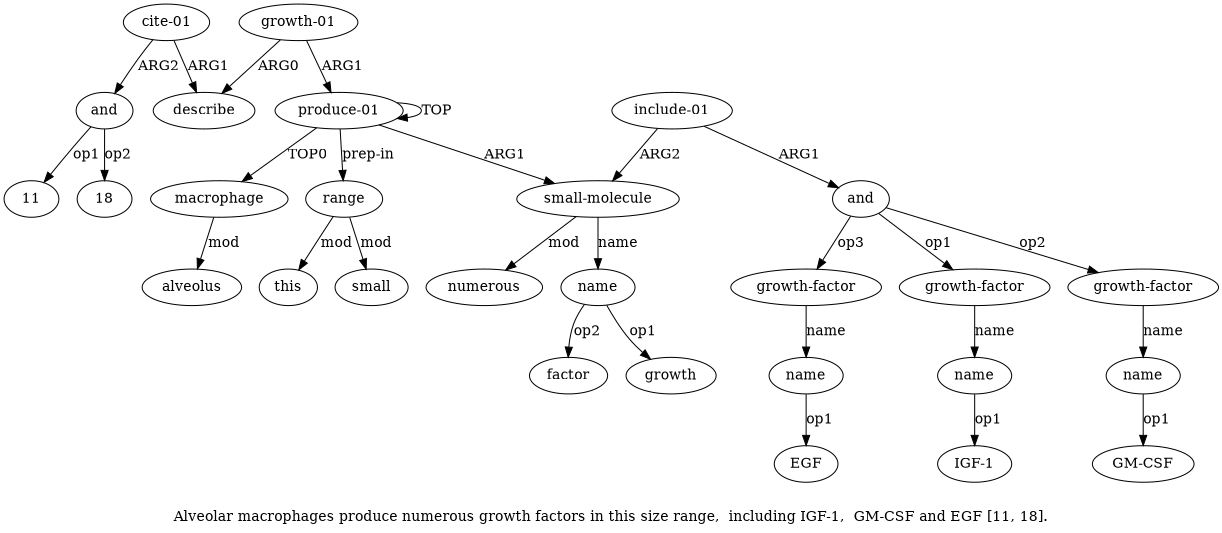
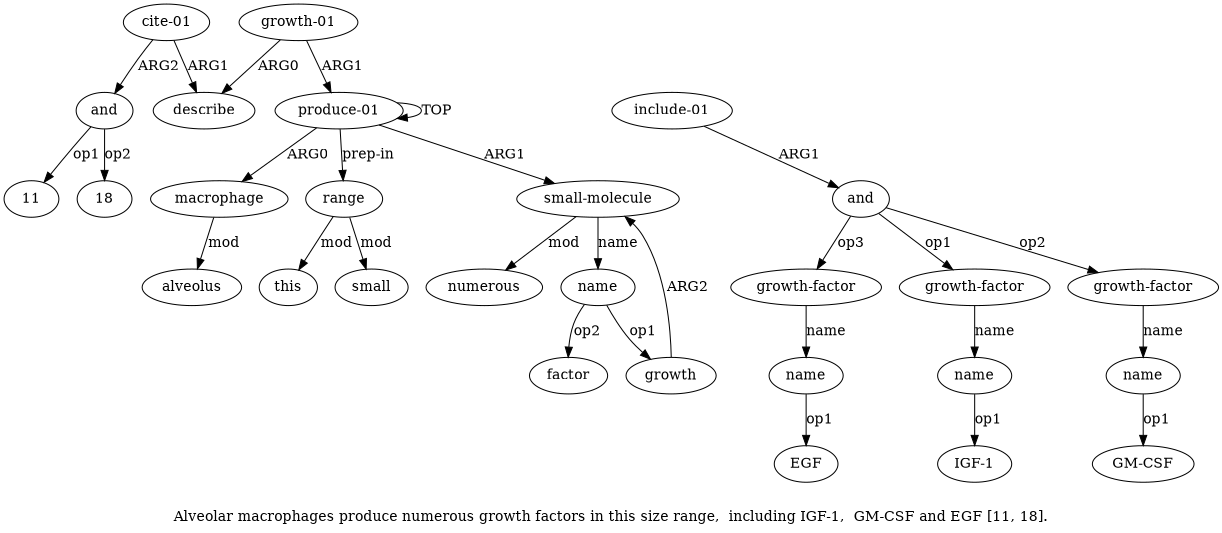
edge "include-01" -> "small-molecule": now "growth" -> "small-molecule"
edge "produce-01" -> "macrophage": label "TOP0" -> "ARG0"
